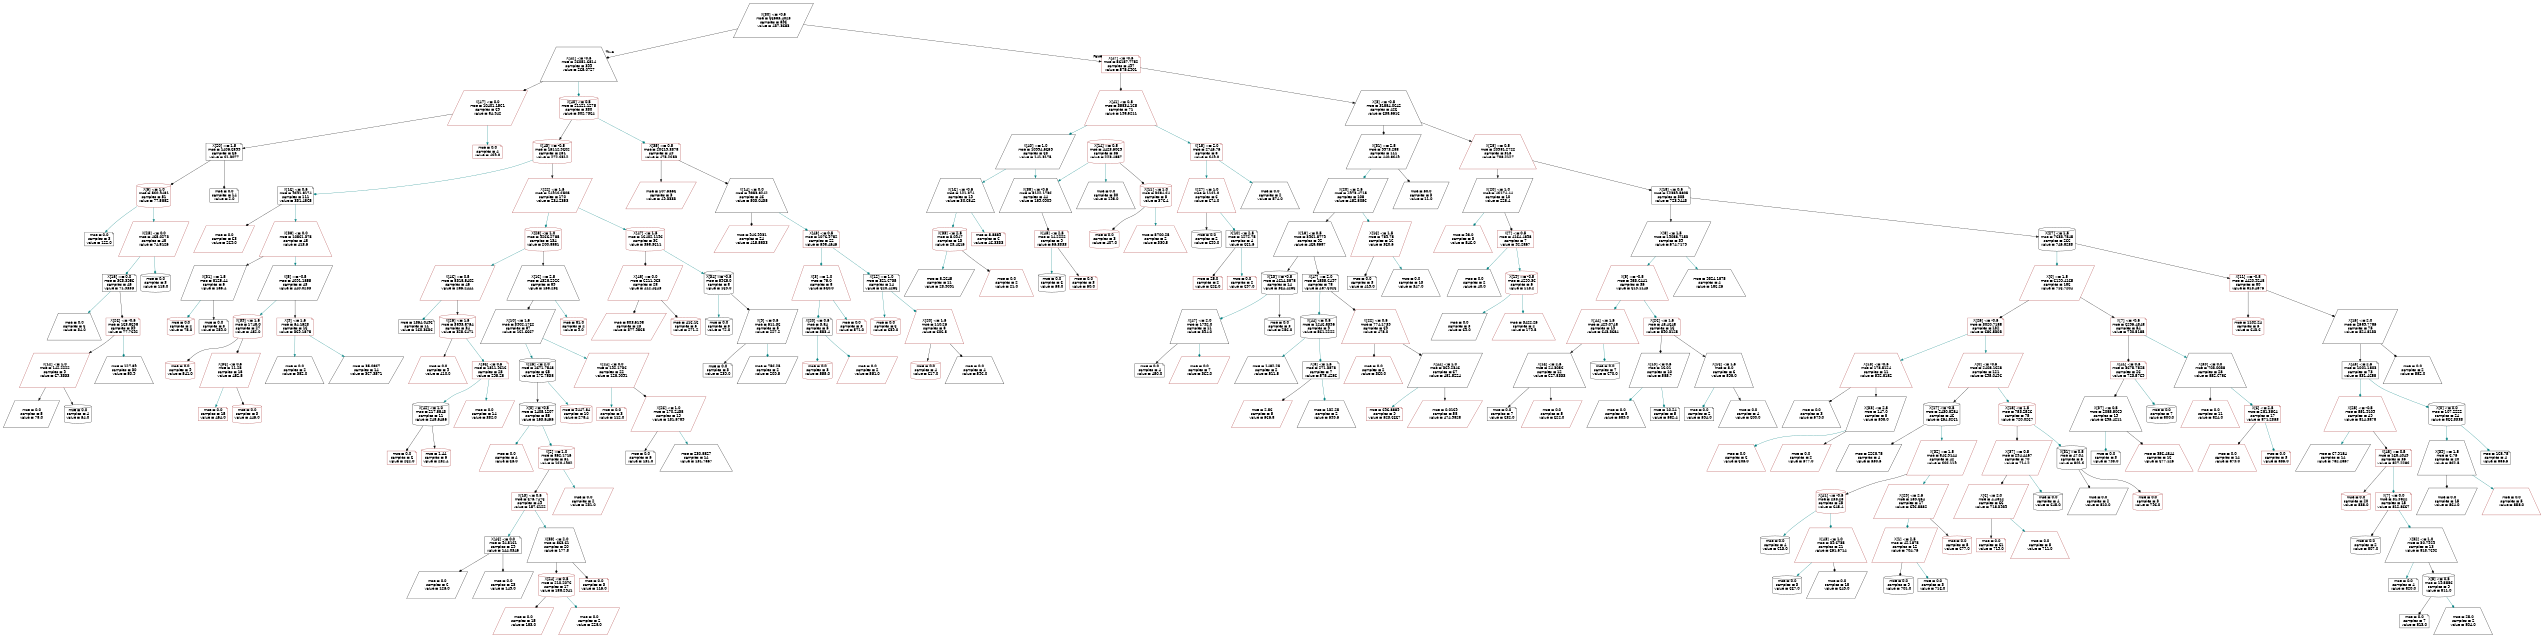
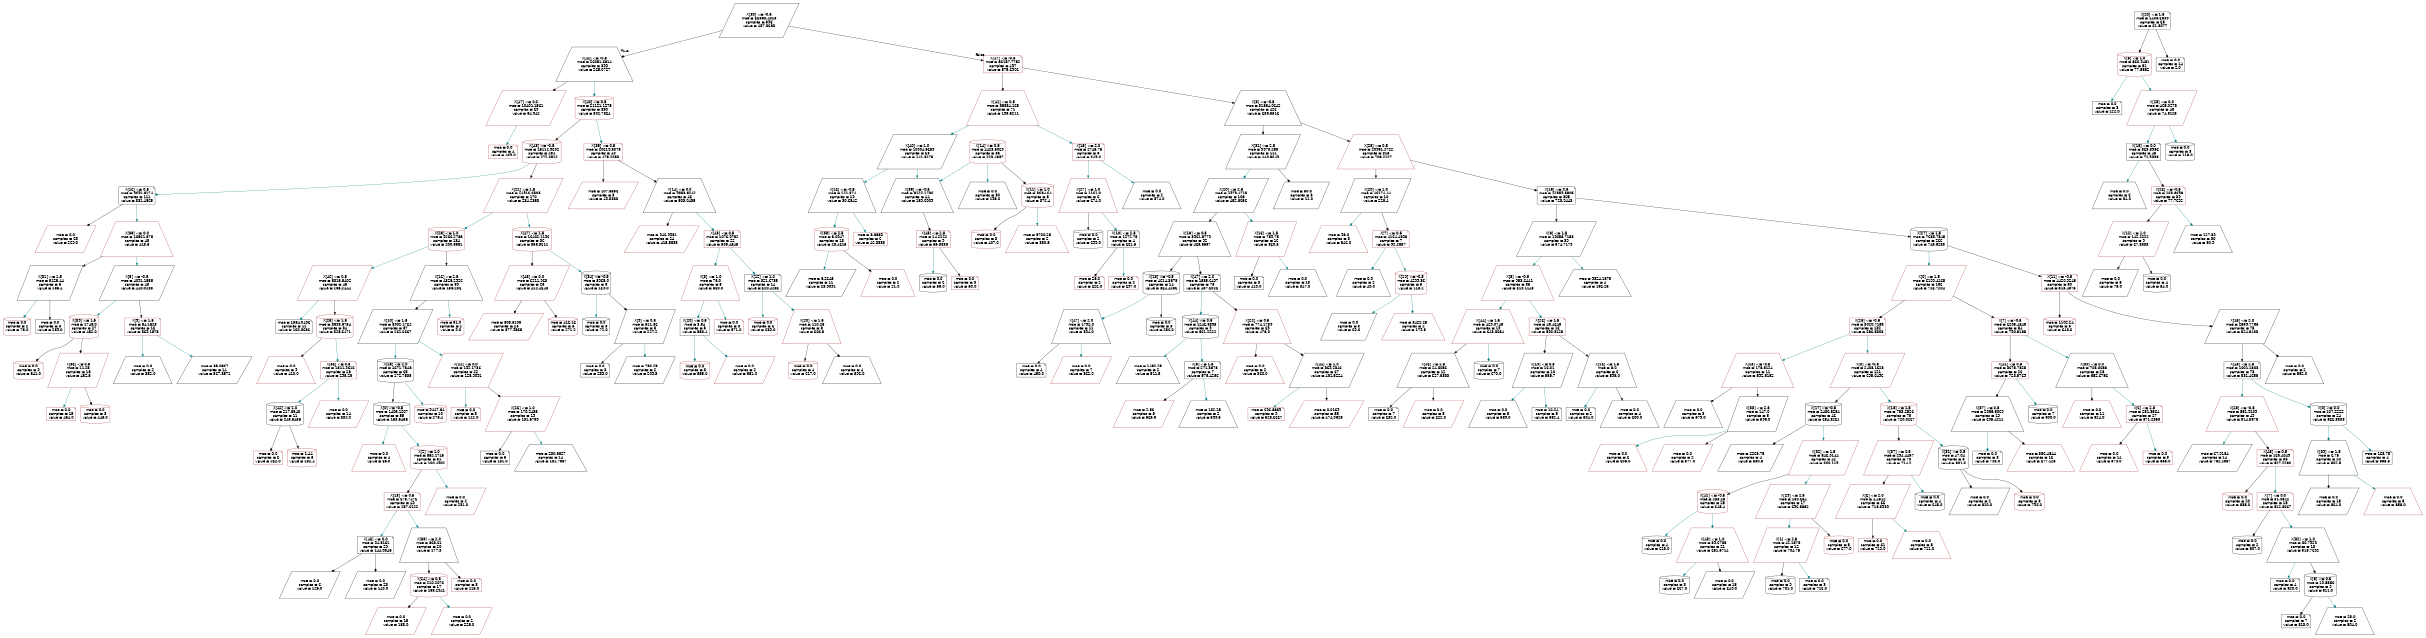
edge "X[47] <= 0.0 mse = 10401.1561 samples = 69 value = 84.942" -> "X[20] <= 1.5 mse = 1405.6899 samples = 65 value = 61.3077": removed
